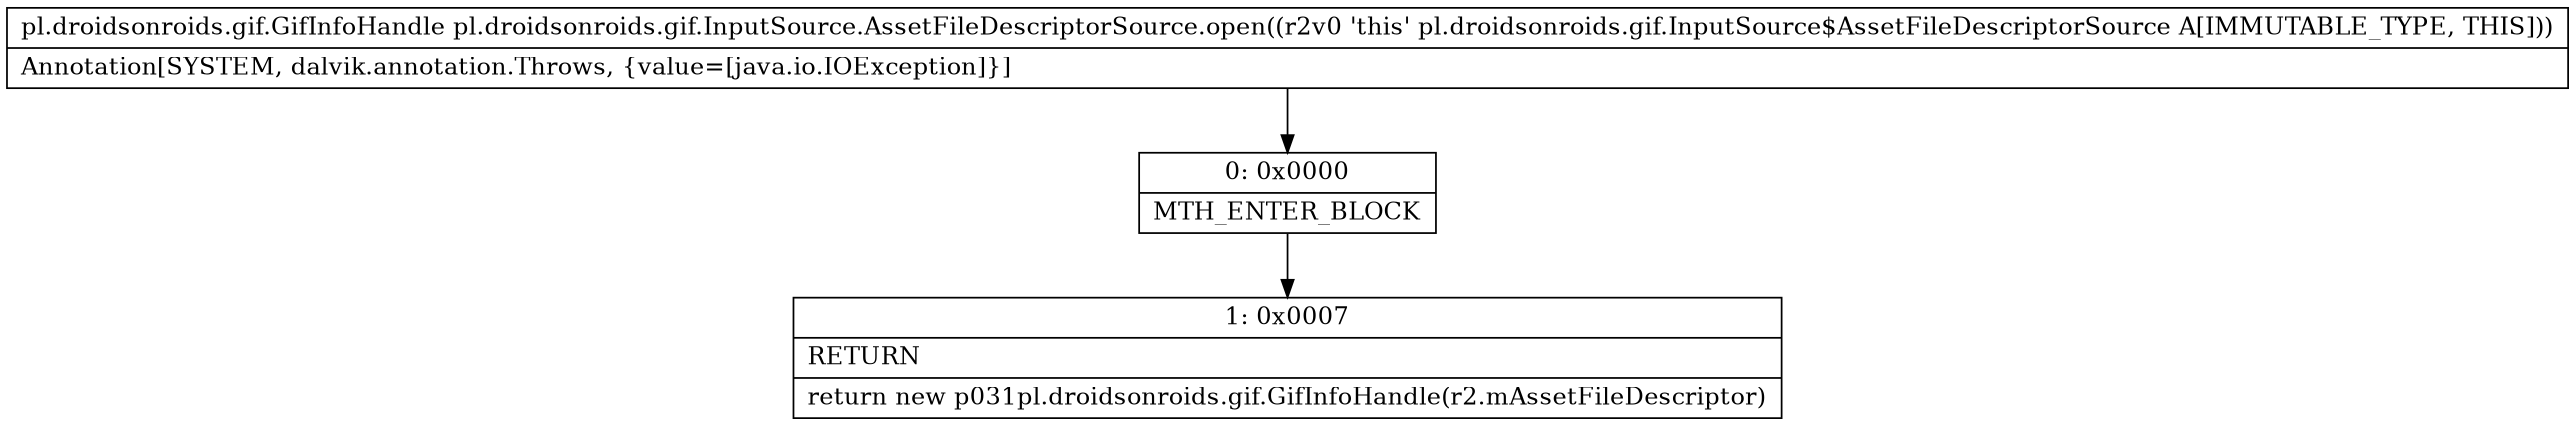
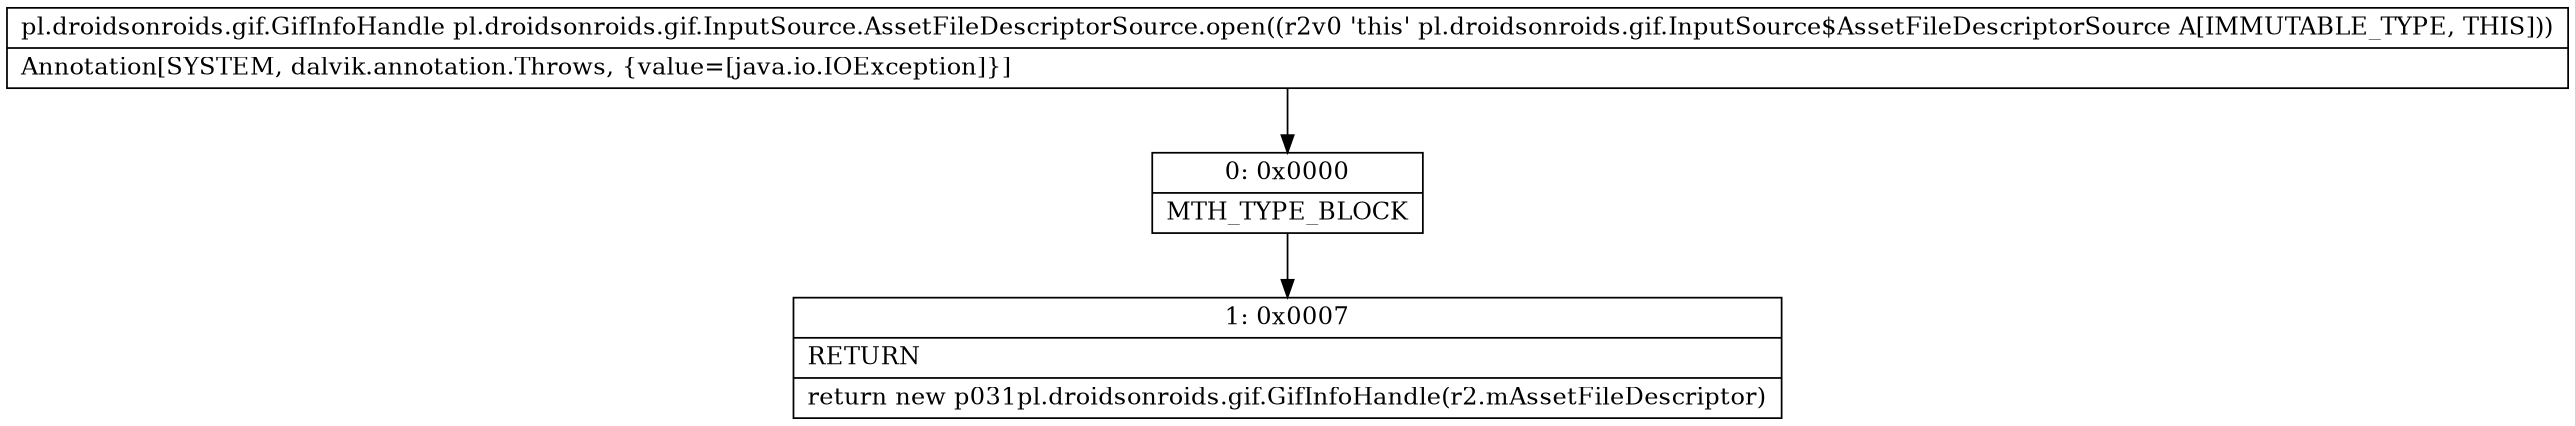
node "0: 0x0000": text "MTH_ENTER_BLOCK" -> "MTH_TYPE_BLOCK"
